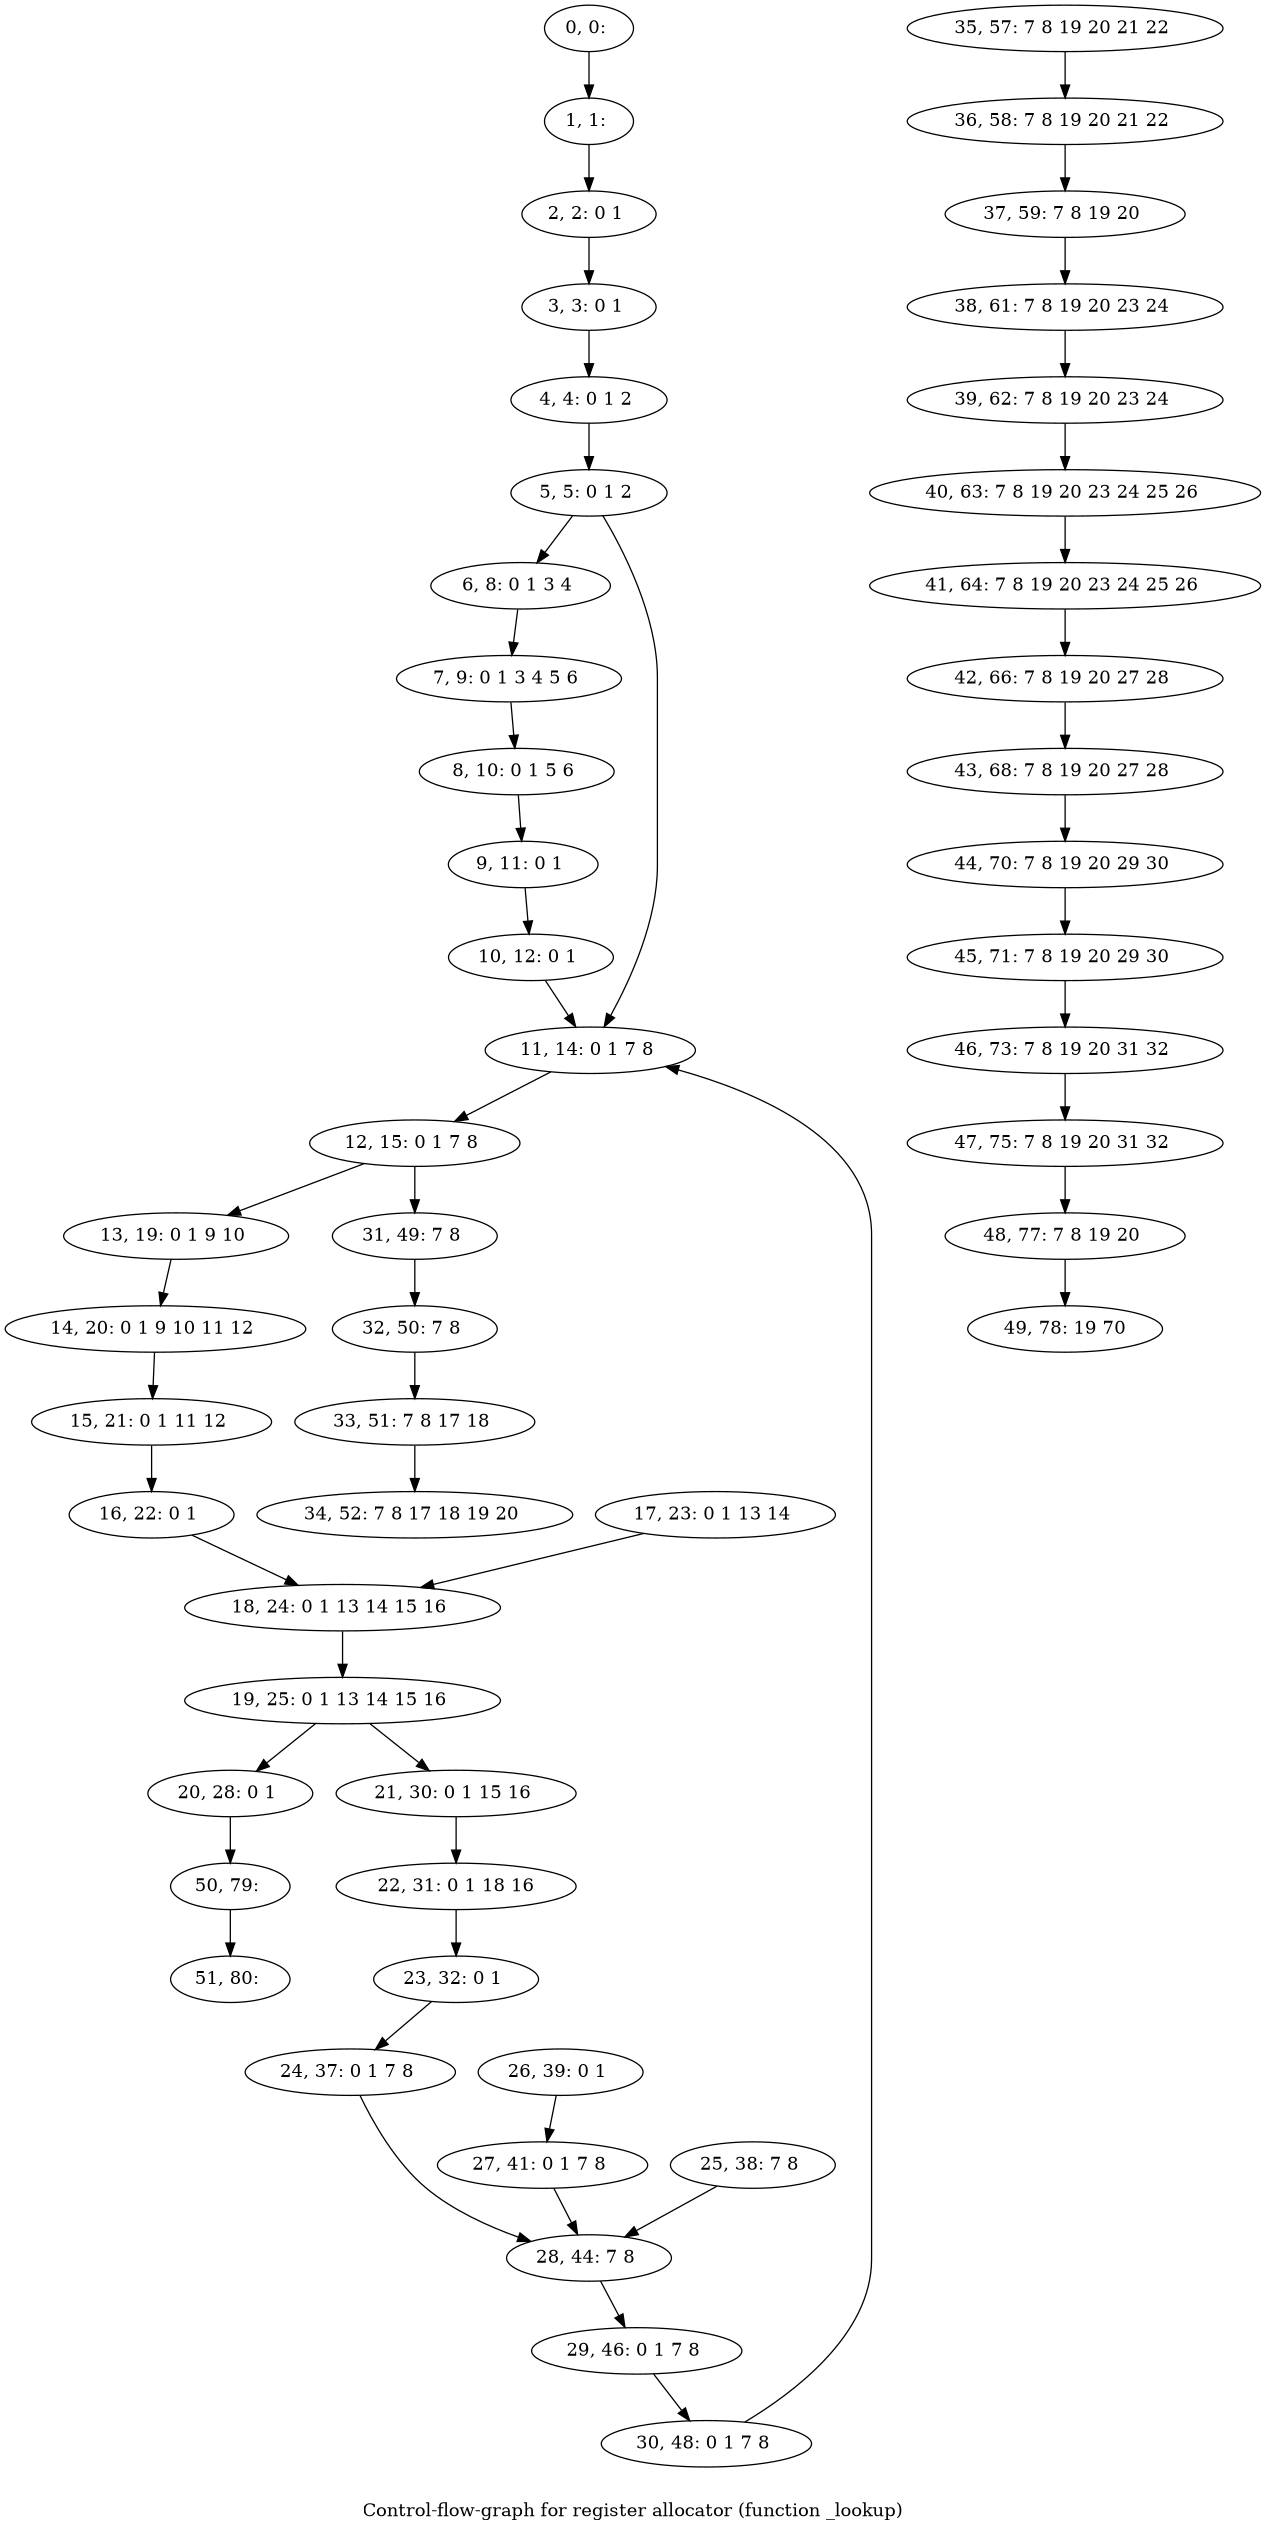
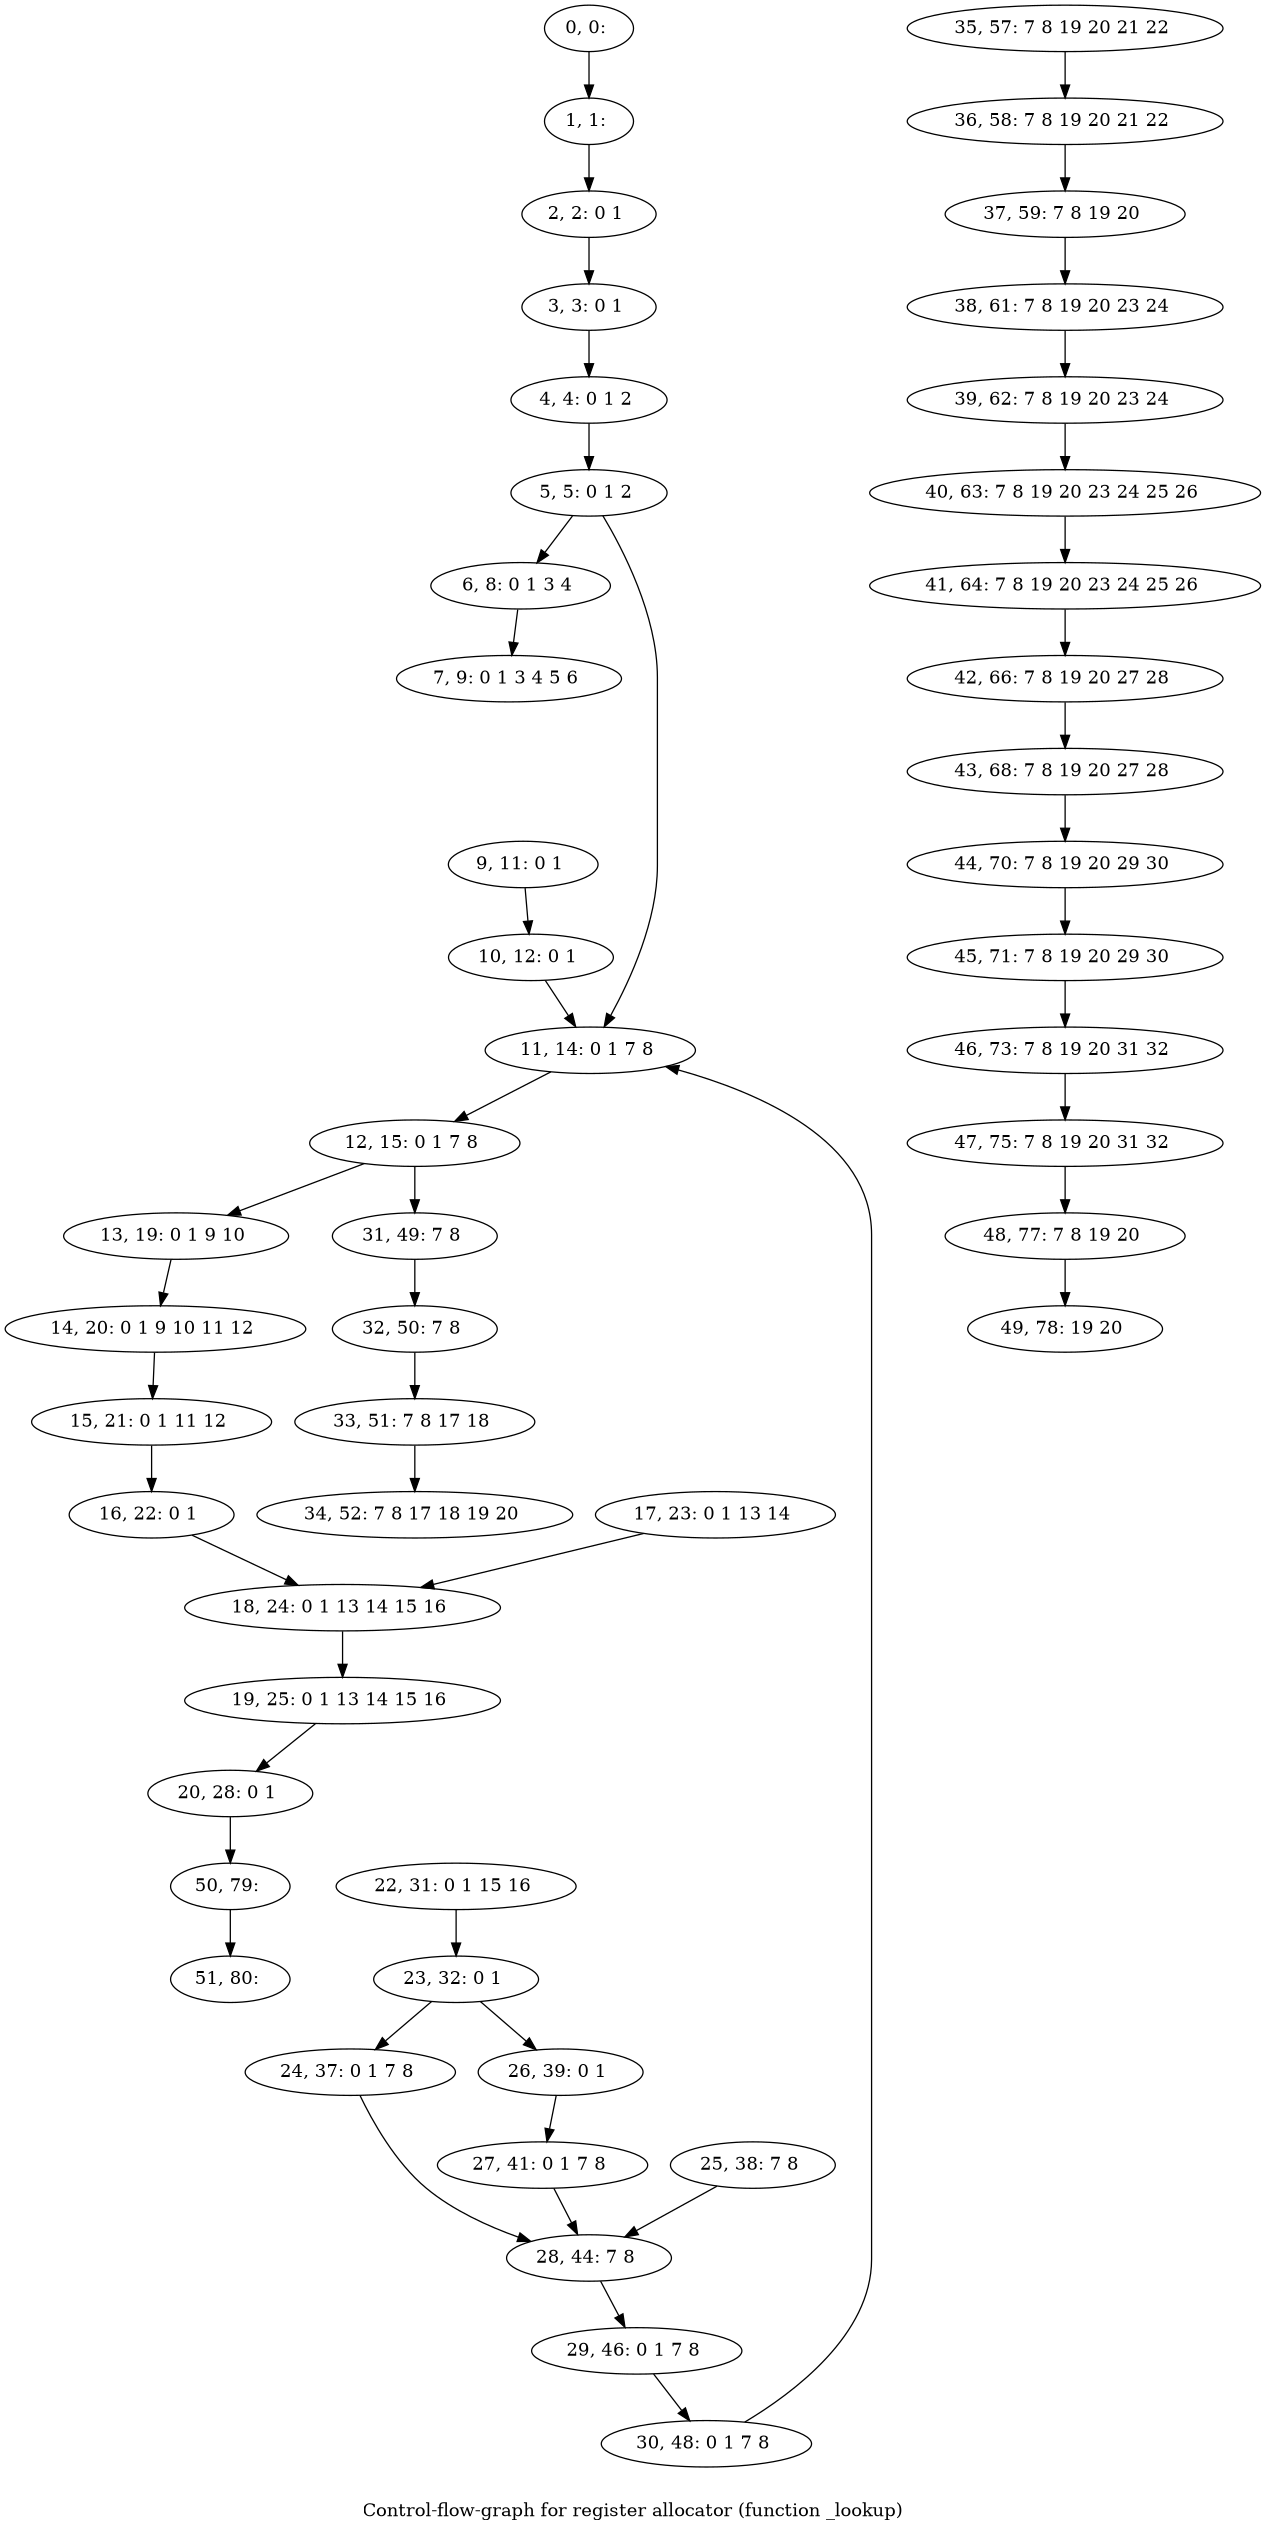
node "8, 10: 0 1 5 6": removed
node "49, 78: 19 70": label "49, 78: 19 70" -> "49, 78: 19 20"
node "21, 30: 0 1 15 16": removed
node "22, 31: 0 1 18 16": label "22, 31: 0 1 18 16" -> "22, 31: 0 1 15 16"
edge "23, 32: 0 1" -> "26, 39: 0 1": added
